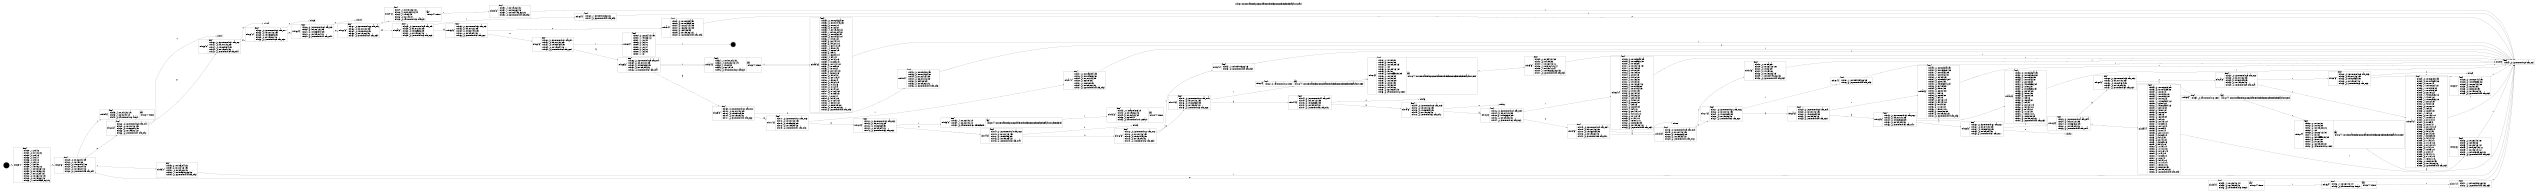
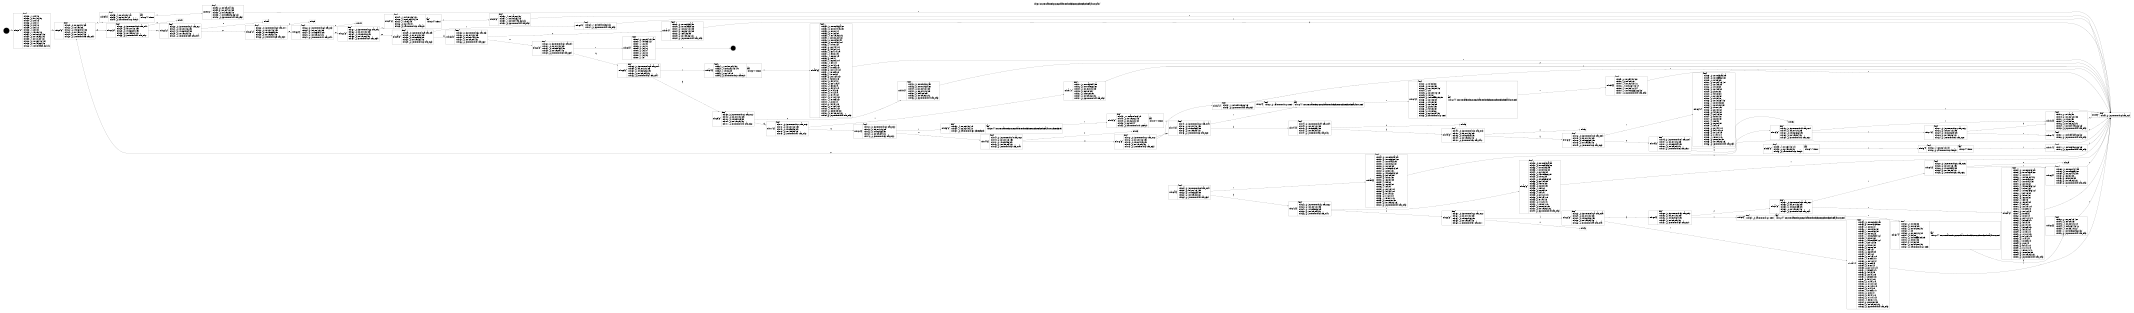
edge "0x401811 [25]" -> "0x40182a [25]": now "0x401811 [25]" -> "0x401d1c [25]"
edge "0x40160f [23]" -> "0x4019fc [21]": now "0x4019ef [13]" -> "0x4019fc [21]"
